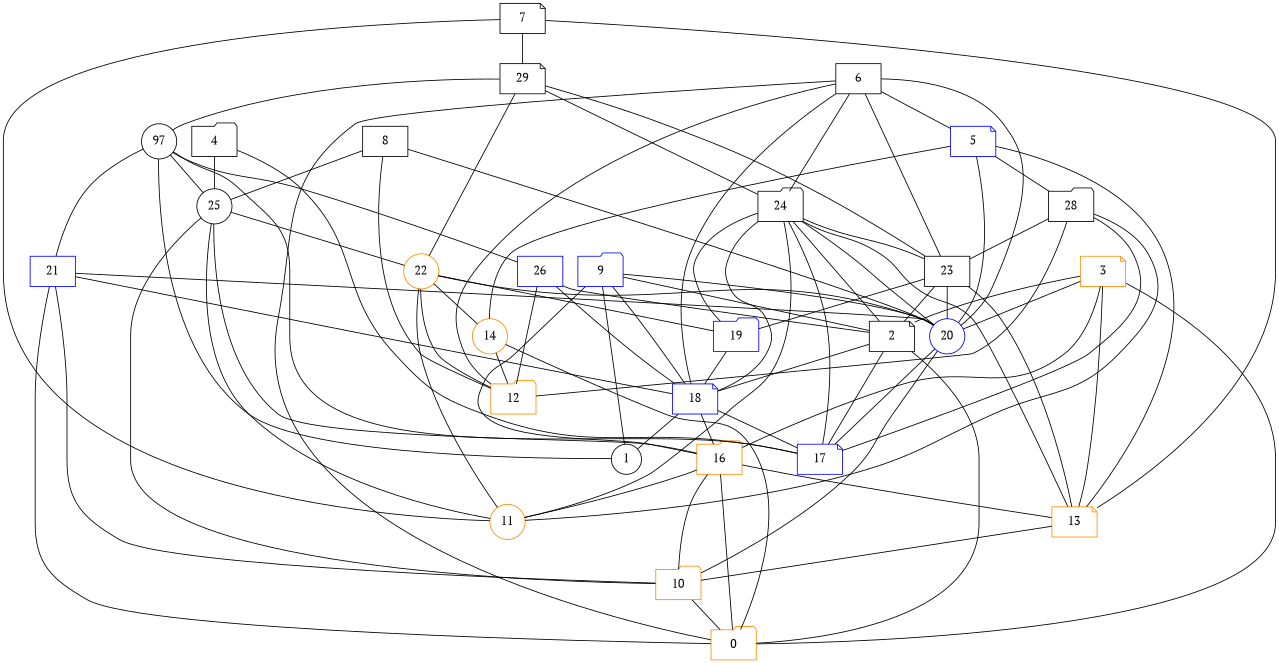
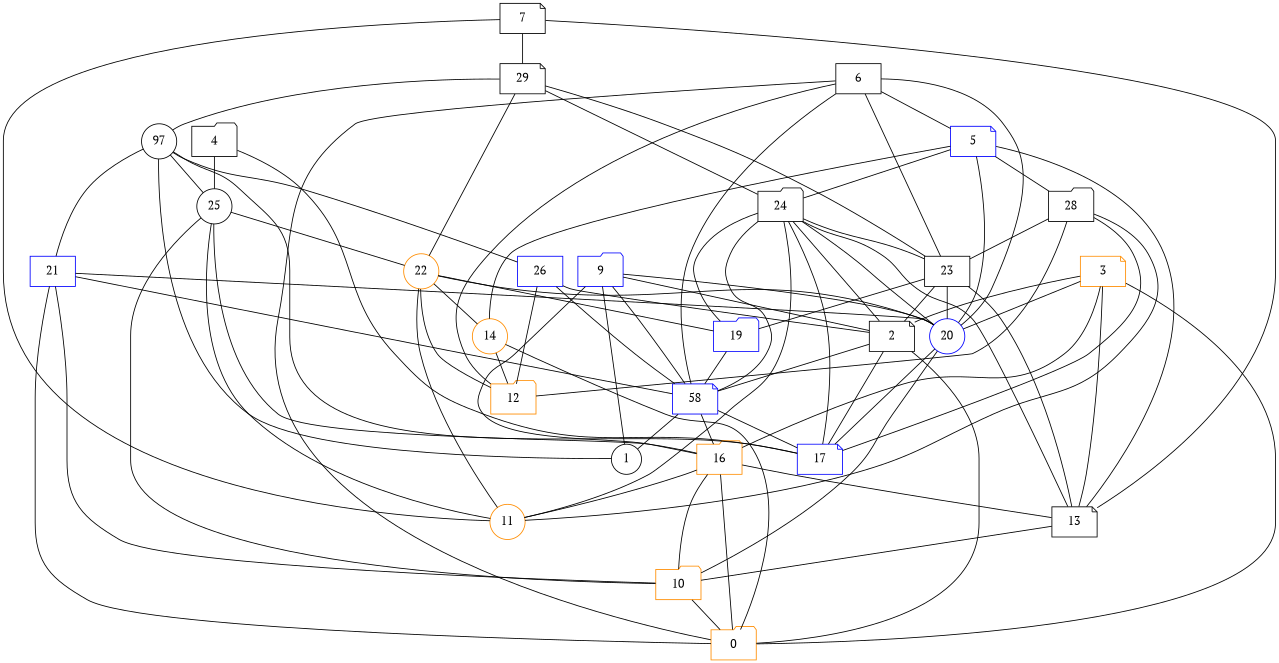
node "8": removed
edge "6" -- "24": now "5" -- "24"
node "18": label "18" -> "58"
node "13": color darkorange -> black
